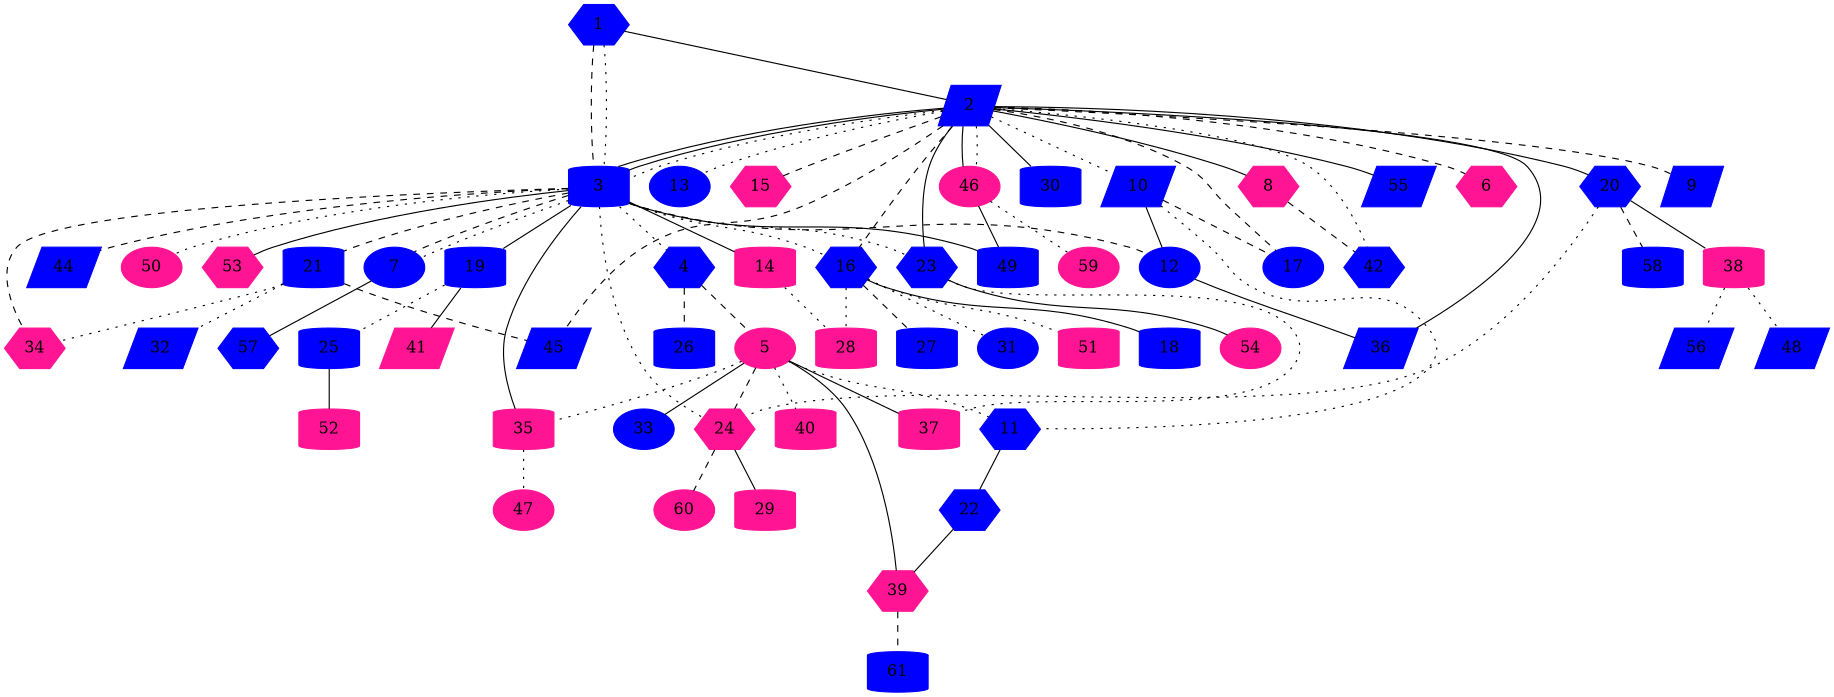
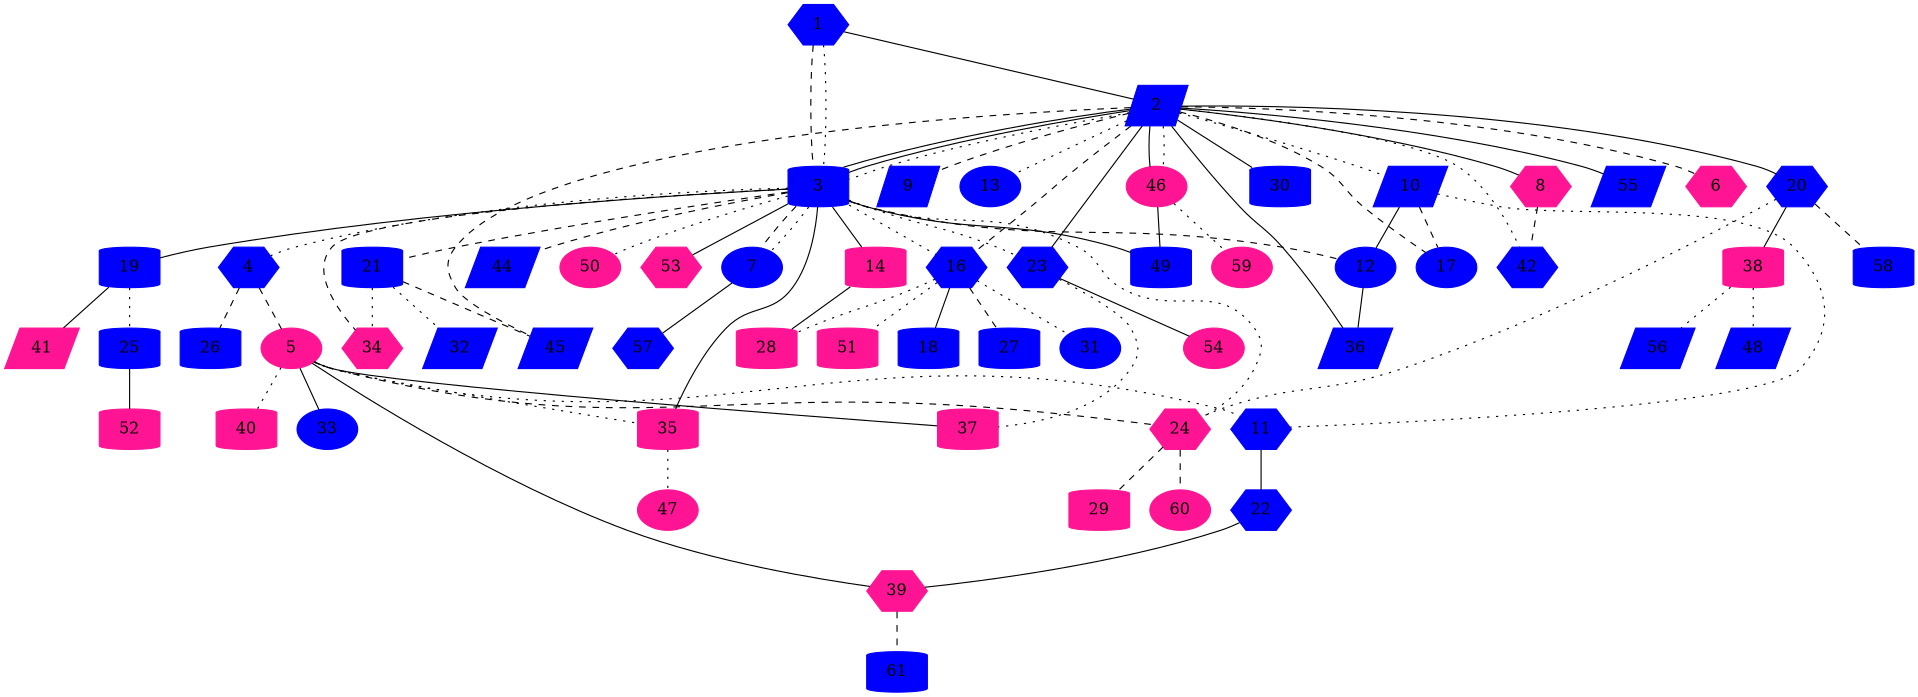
node "15": removed
edge "14" -- "28": style dotted -> solid
edge "24" -- "29": style solid -> dashed
